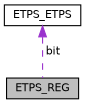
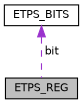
node "ETPS_ETPS": label "ETPS_ETPS" -> "ETPS_BITS"
